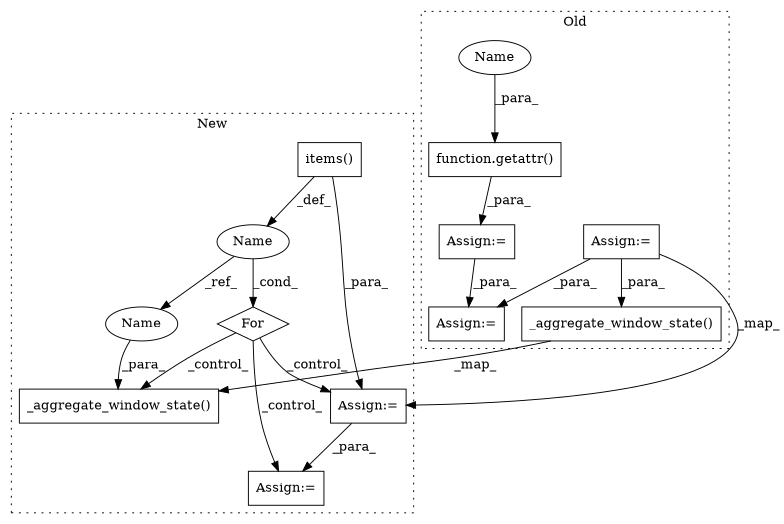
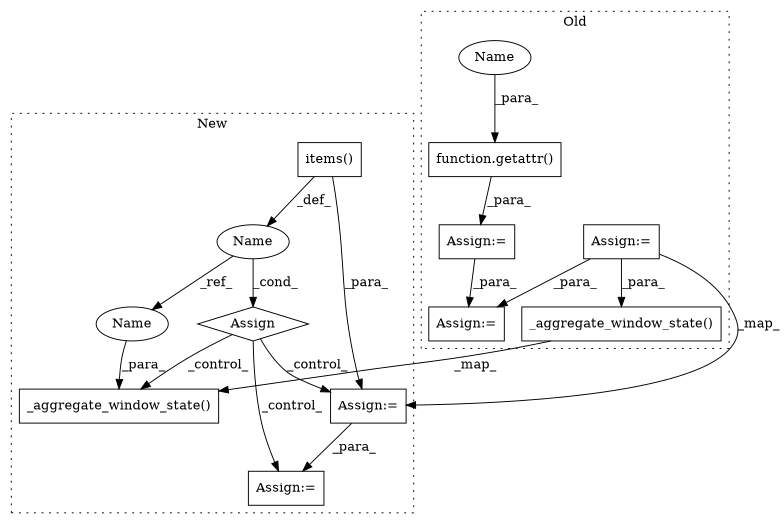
node "For": label "For" -> "Assign"
